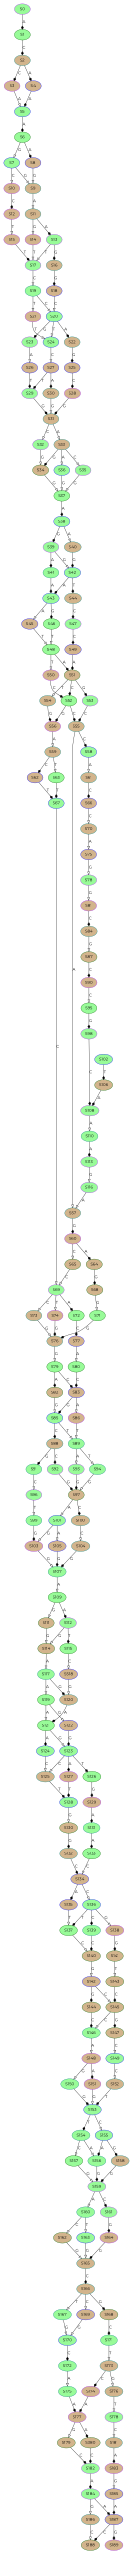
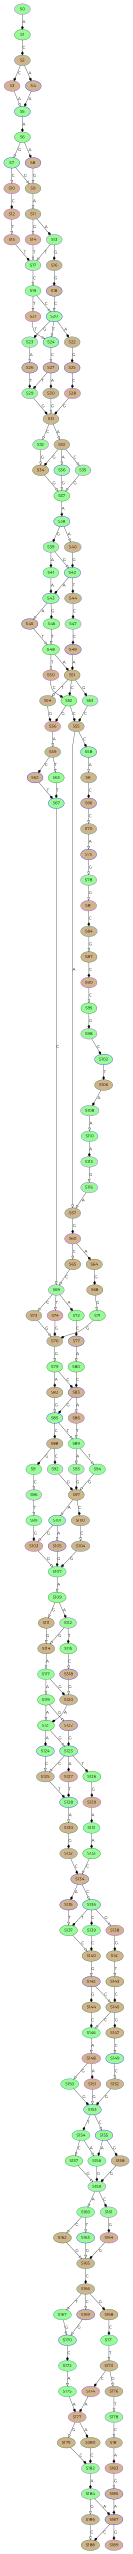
edge "S98" -> "S108": now "S98" -> "S102"
edge "S128" -> "S130": label "G" -> "A"
edge "S152" -> "S153": label "T" -> "G"
